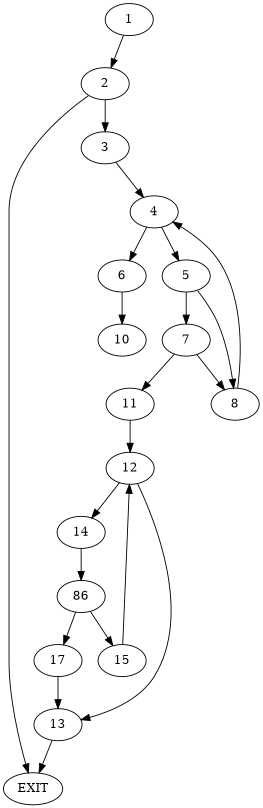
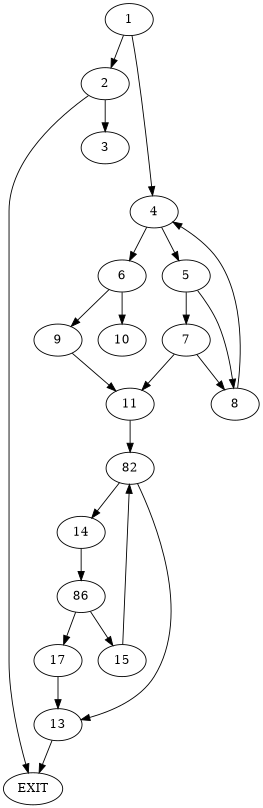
edge "3" -> "4": now "1" -> "4"
node "9": added
node "12": label "12" -> "82"
